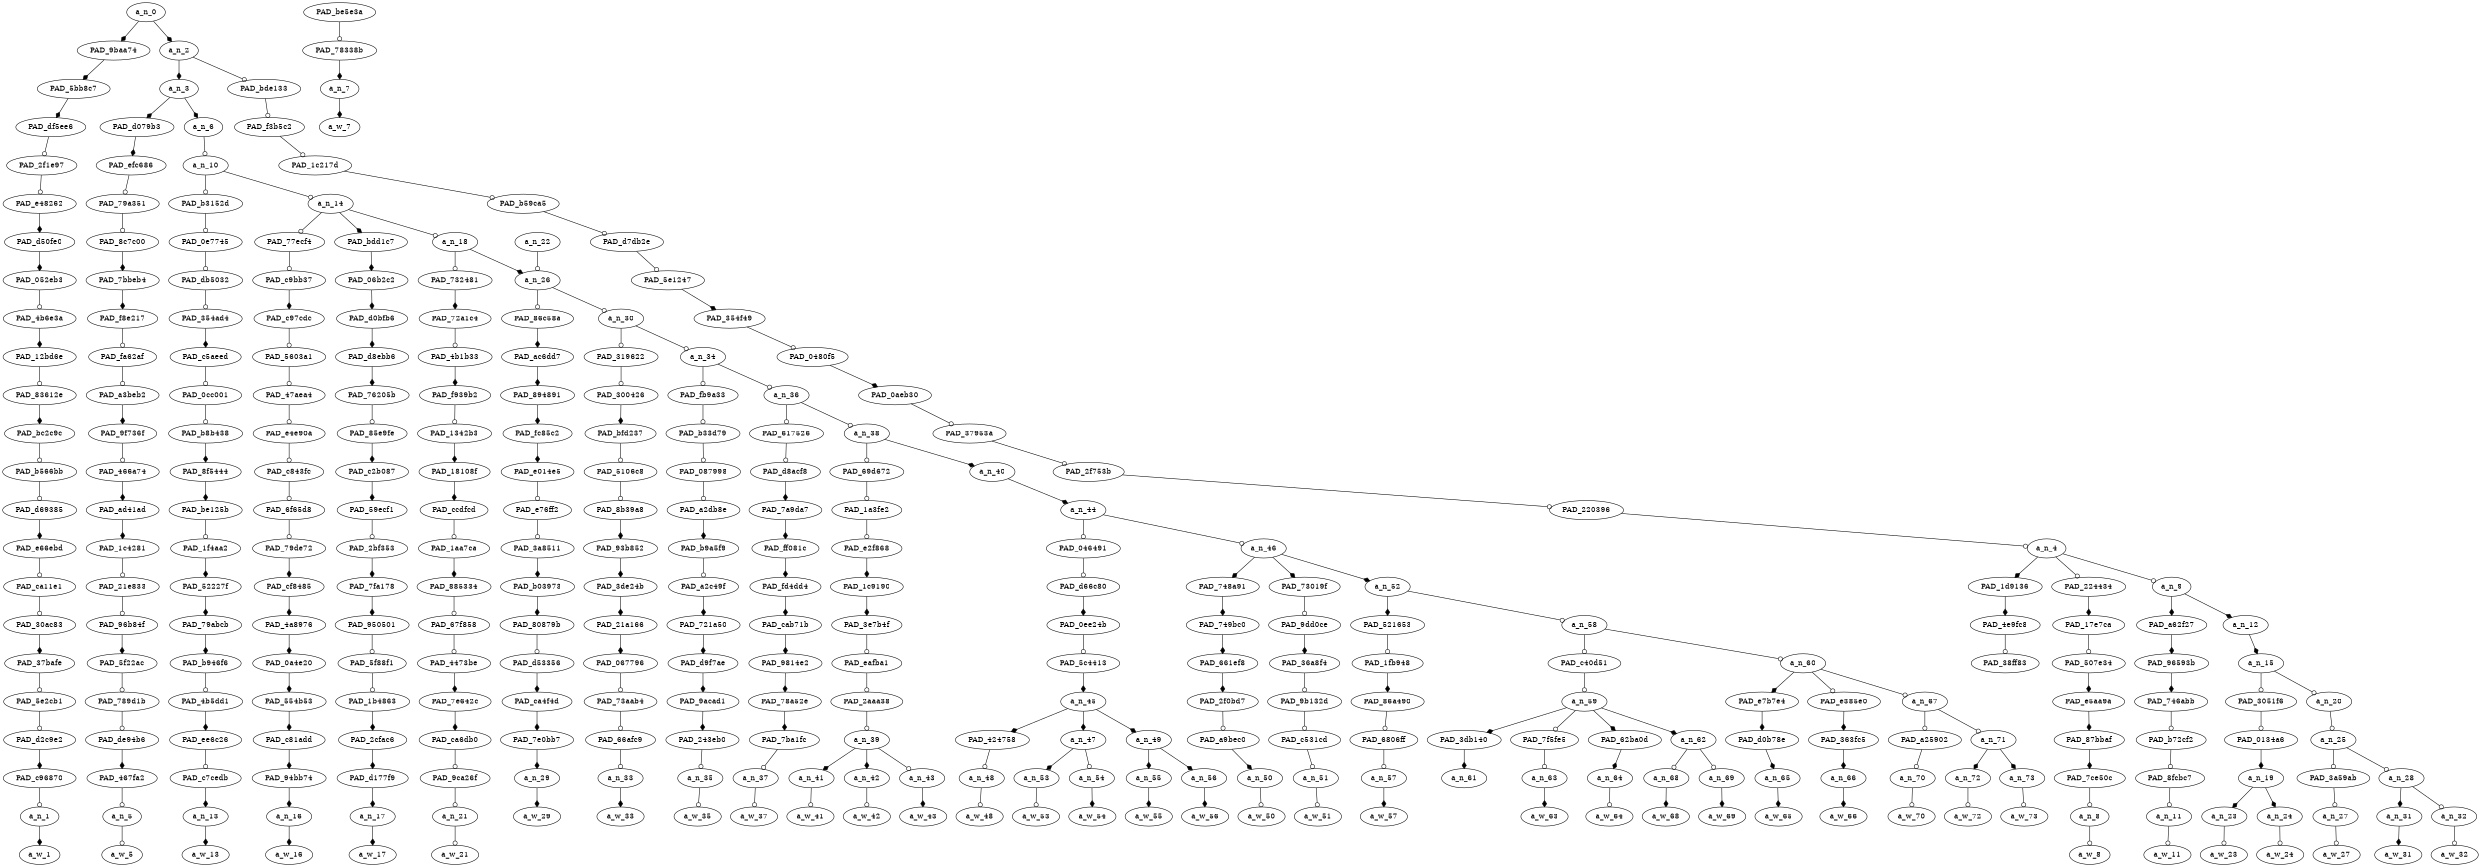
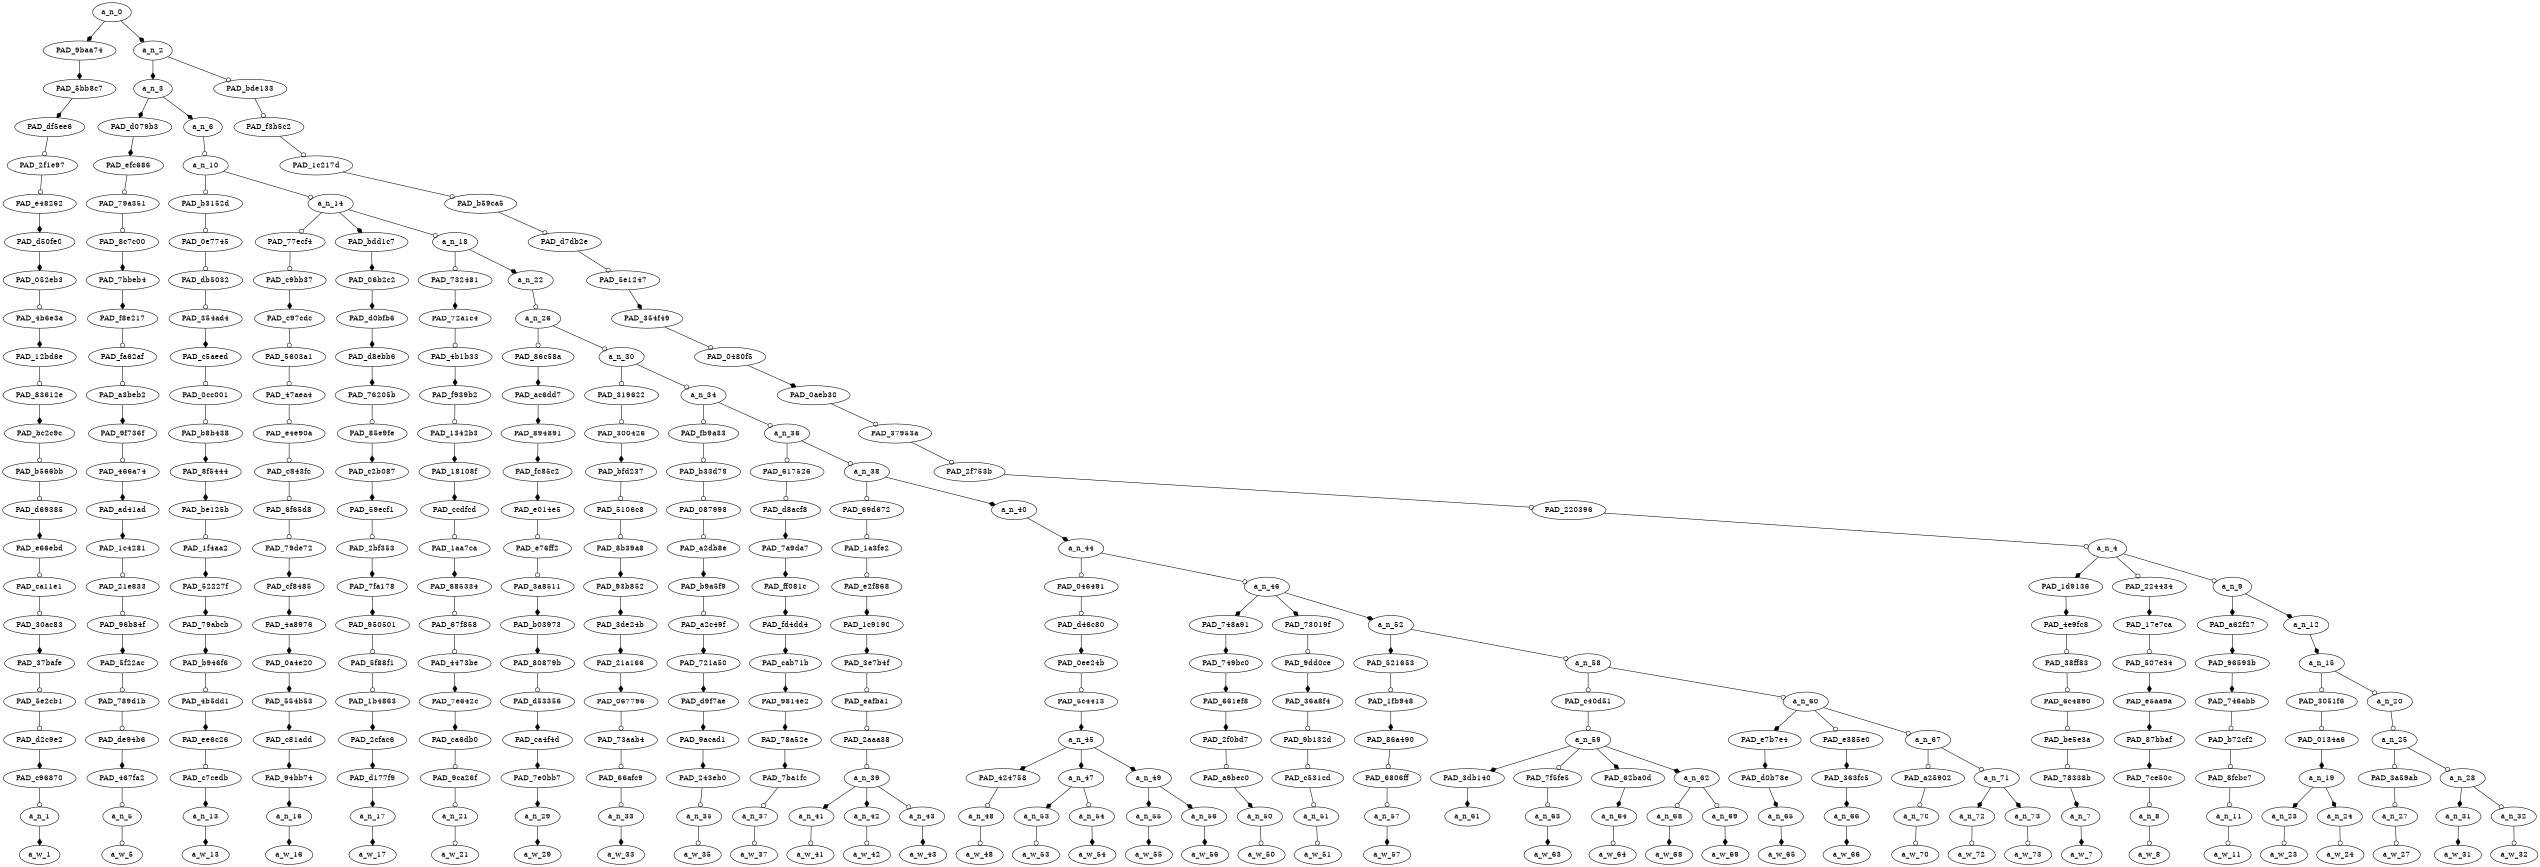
edge "a_n_18" -> "a_n_26": now "a_n_18" -> "a_n_22"
node "PAD_d66c80": label "PAD_d66c80" -> "PAD_d46c80"
node "PAD_6c4890": added
